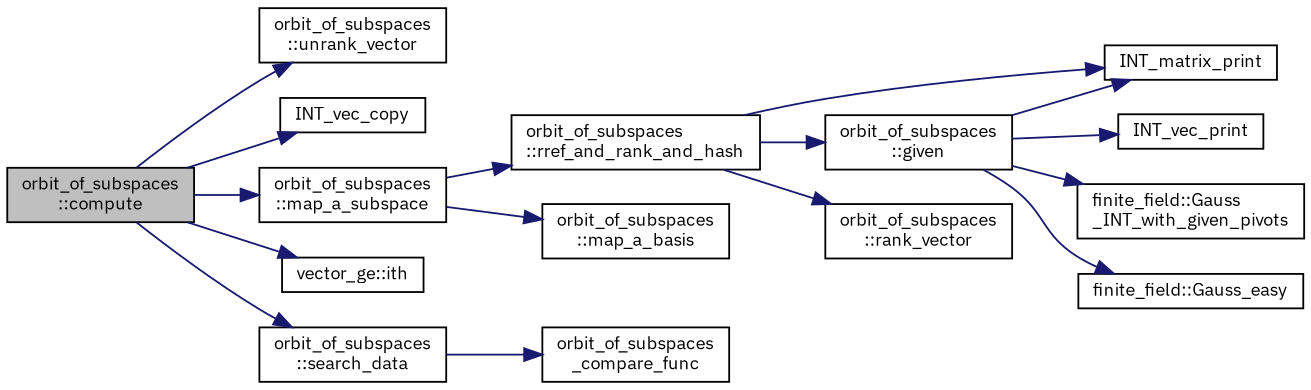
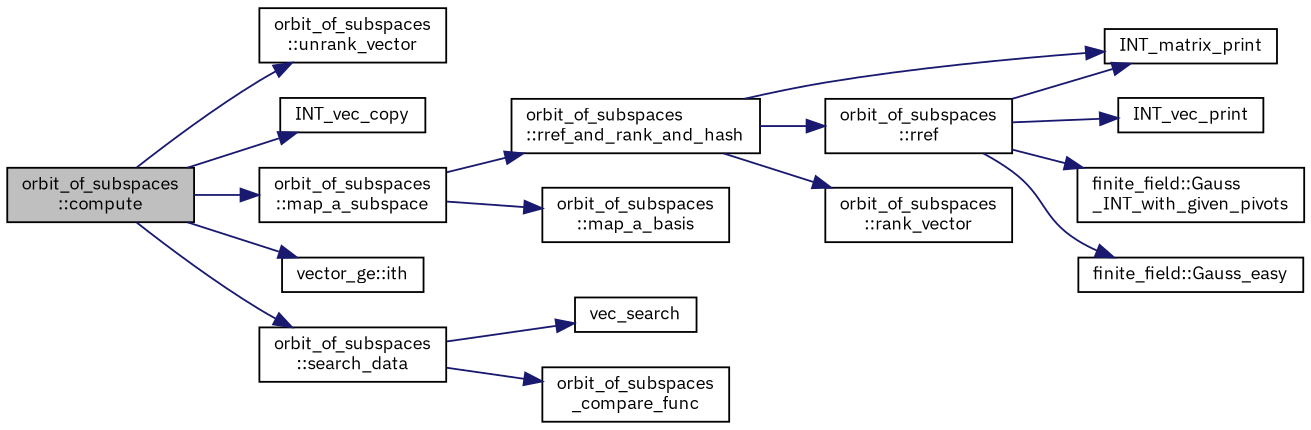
node "orbit_of_subspaces ::given": label "orbit_of_subspaces ::given" -> "orbit_of_subspaces ::rref"
node "vec_search": added
